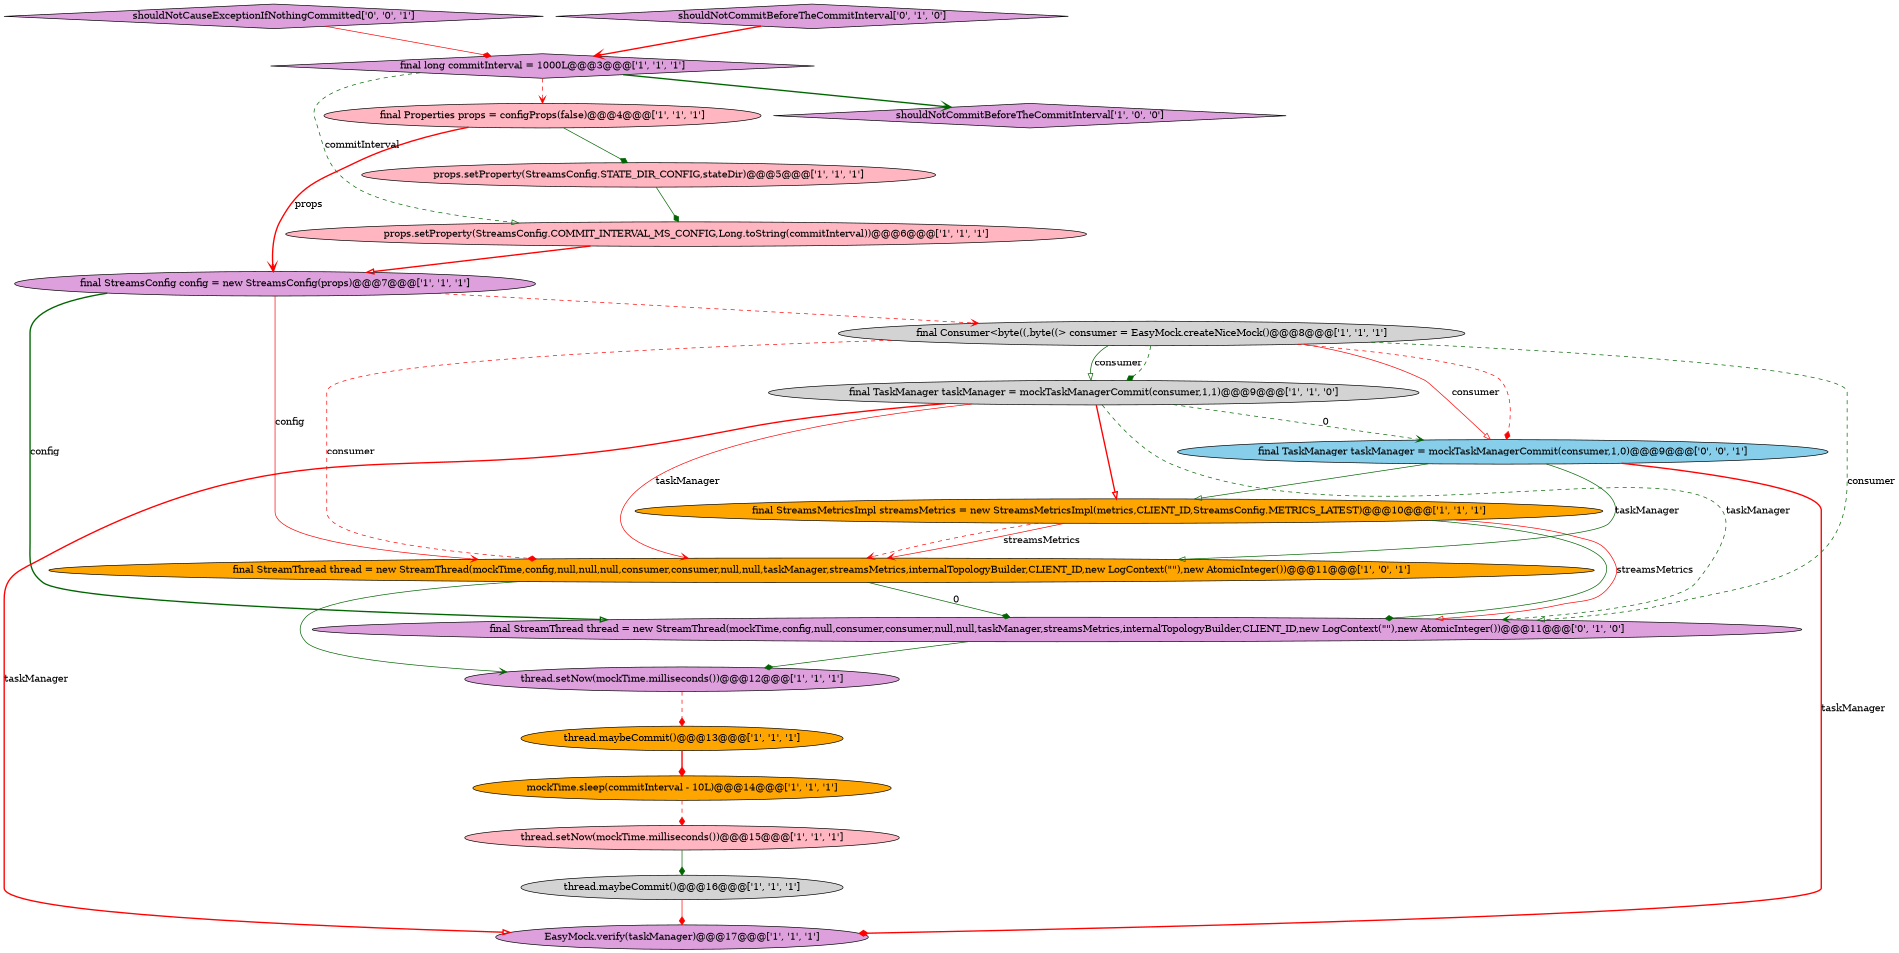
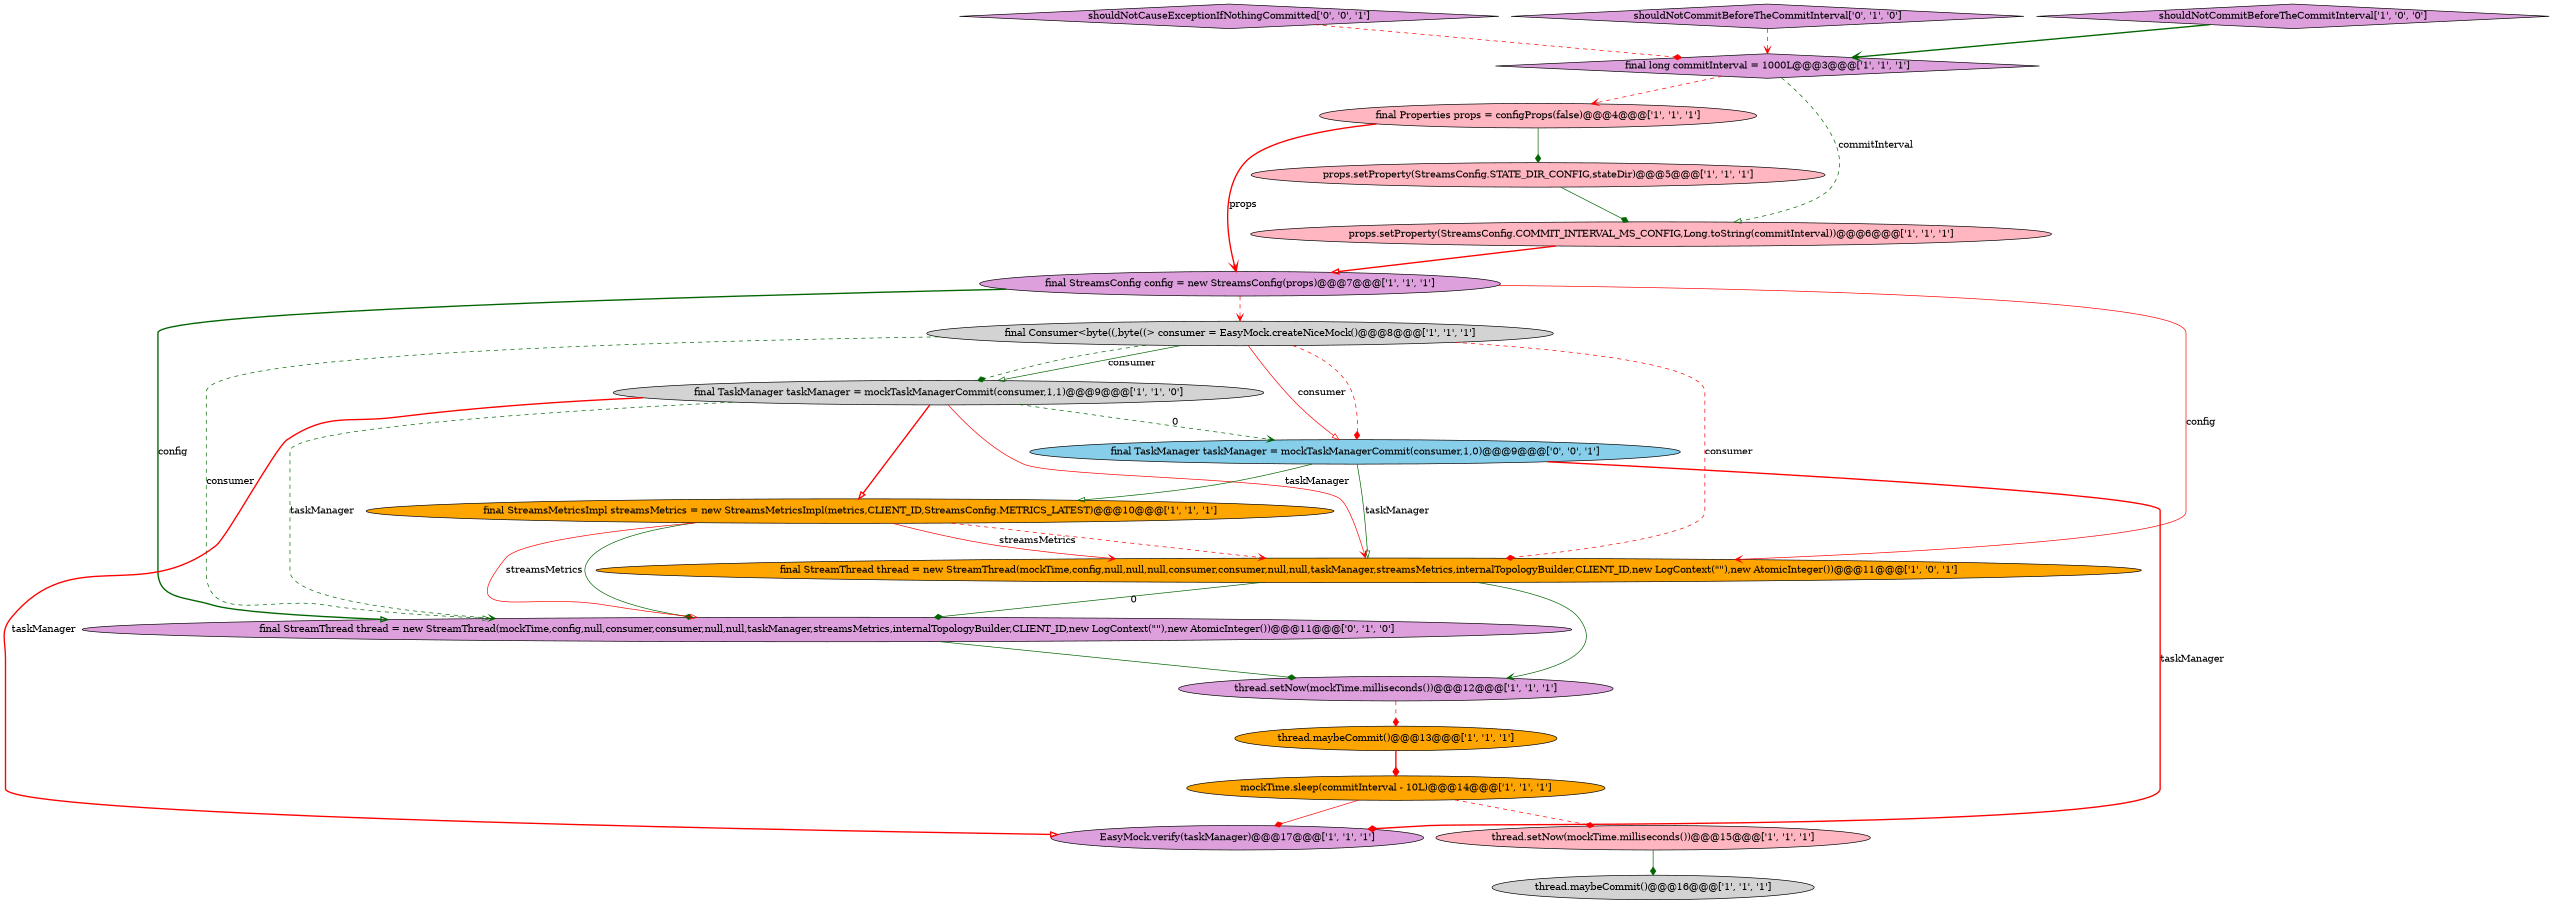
edge "shouldNotCauseExceptionIfNothingCommitted['0', '0', '1']" -> "final long commitInterval = 1000L@@@3@@@['1', '1', '1']": style solid -> dashed
edge "shouldNotCommitBeforeTheCommitInterval['0', '1', '0']" -> "final long commitInterval = 1000L@@@3@@@['1', '1', '1']": style bold -> dashed
edge "final long commitInterval = 1000L@@@3@@@['1', '1', '1']" -> "shouldNotCommitBeforeTheCommitInterval['1', '0', '0']": reversed
edge "thread.maybeCommit()@@@16@@@['1', '1', '1']" -> "EasyMock.verify(taskManager)@@@17@@@['1', '1', '1']": now "mockTime.sleep(commitInterval - 10L)@@@14@@@['1', '1', '1']" -> "EasyMock.verify(taskManager)@@@17@@@['1', '1', '1']"
